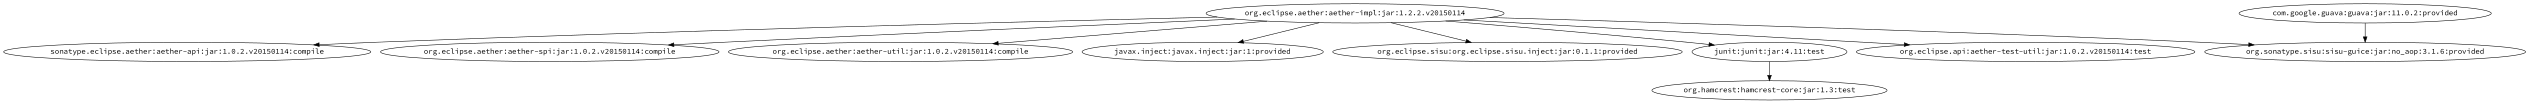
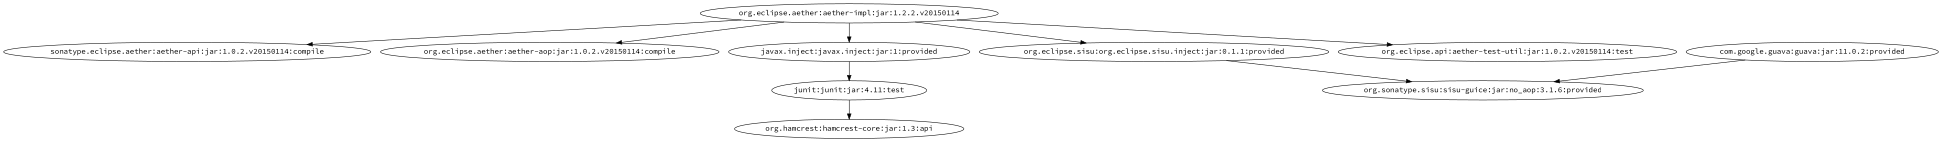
edge "org.eclipse.aether:aether-impl:jar:1.2.2.v20150114" -> "org.sonatype.sisu:sisu-guice:jar:no_aop:3.1.6:provided": now "org.eclipse.sisu:org.eclipse.sisu.inject:jar:0.1.1:provided" -> "org.sonatype.sisu:sisu-guice:jar:no_aop:3.1.6:provided"
edge "org.eclipse.aether:aether-impl:jar:1.2.2.v20150114" -> "junit:junit:jar:4.11:test": now "javax.inject:javax.inject:jar:1:provided" -> "junit:junit:jar:4.11:test"
node "org.eclipse.aether:aether-spi:jar:1.0.2.v20150114:compile": label "org.eclipse.aether:aether-spi:jar:1.0.2.v20150114:compile" -> "org.eclipse.aether:aether-aop:jar:1.0.2.v20150114:compile"
node "org.eclipse.aether:aether-util:jar:1.0.2.v20150114:compile": removed
node "org.hamcrest:hamcrest-core:jar:1.3:test": label "org.hamcrest:hamcrest-core:jar:1.3:test" -> "org.hamcrest:hamcrest-core:jar:1.3:api"
